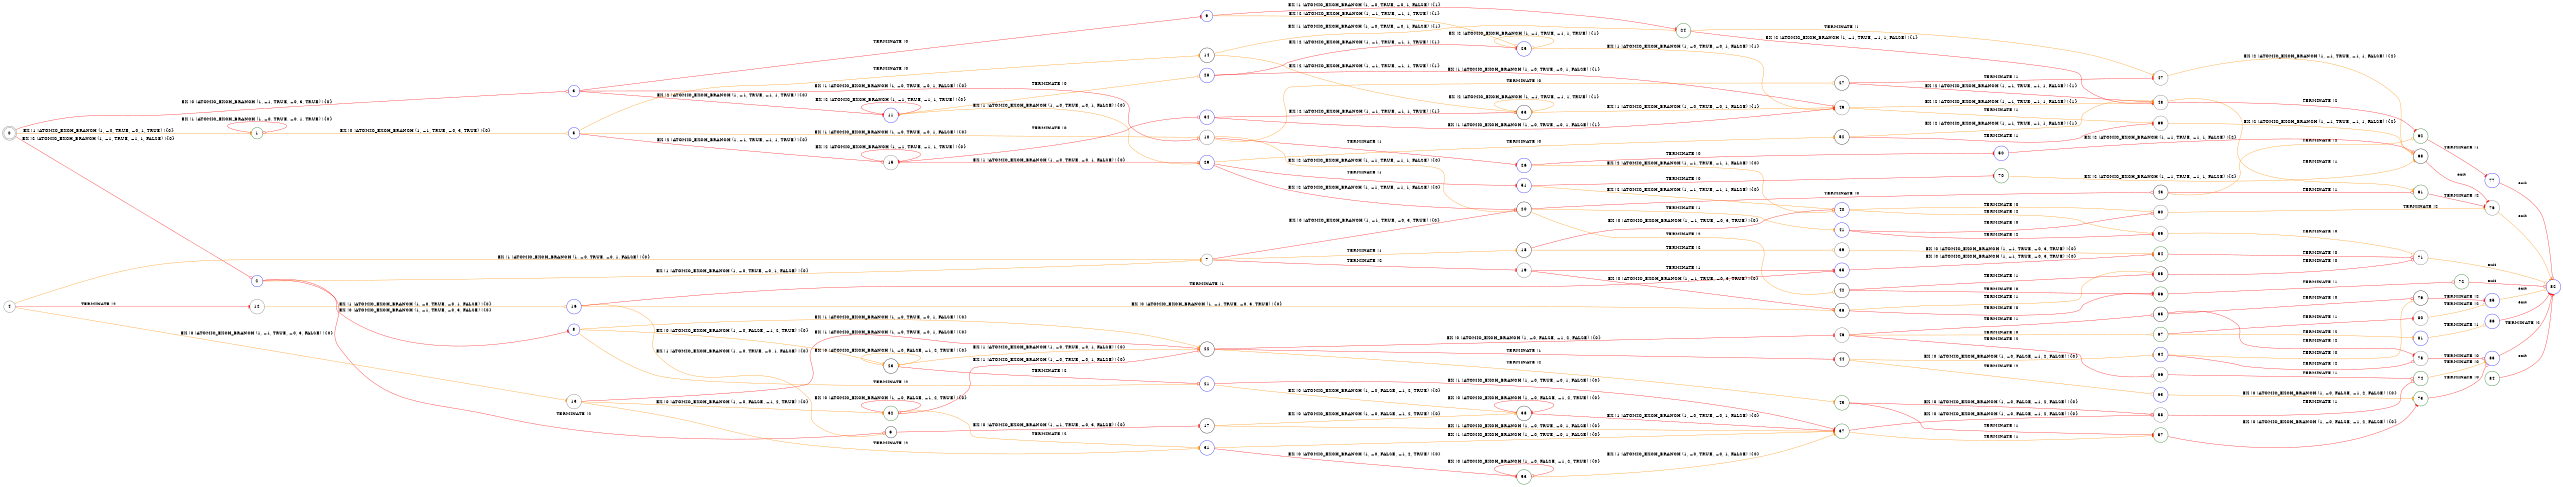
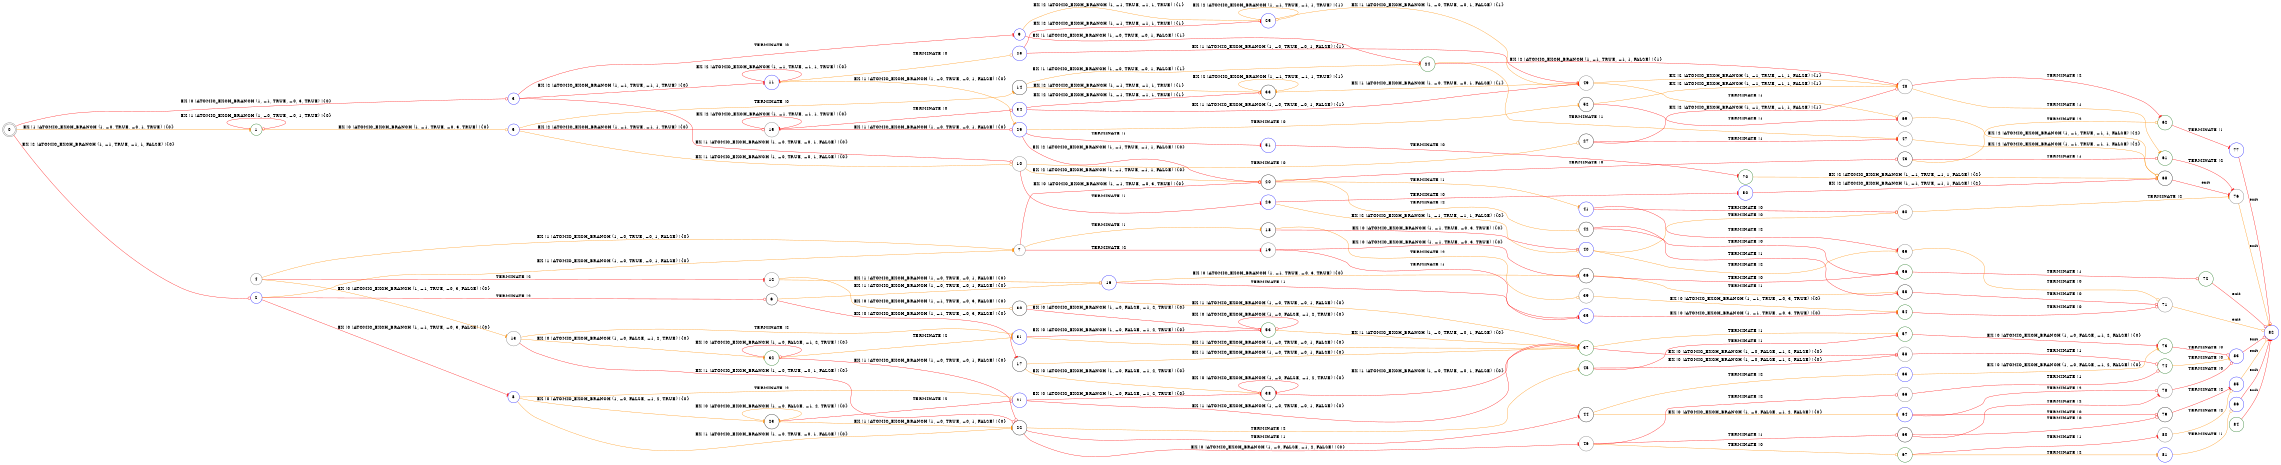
edge "51" -> "40": removed, label "EX !2 !ATOMIC_EXCH_BRANCH (1, +1, TRUE, +1, 1, FALSE) !{0}"
node "30": added
edge "83" -> "82": label "TERMINATE !2" -> "exit"
edge "64" -> "79": color darkorange -> red
edge "16" -> "6": reversed
edge "21" -> "38": color darkorange -> red
